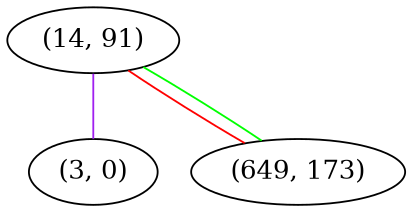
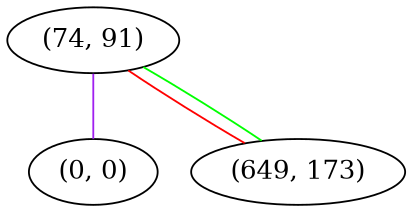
node "(14, 91)": label "(14, 91)" -> "(74, 91)"
node "(3, 0)": label "(3, 0)" -> "(0, 0)"
